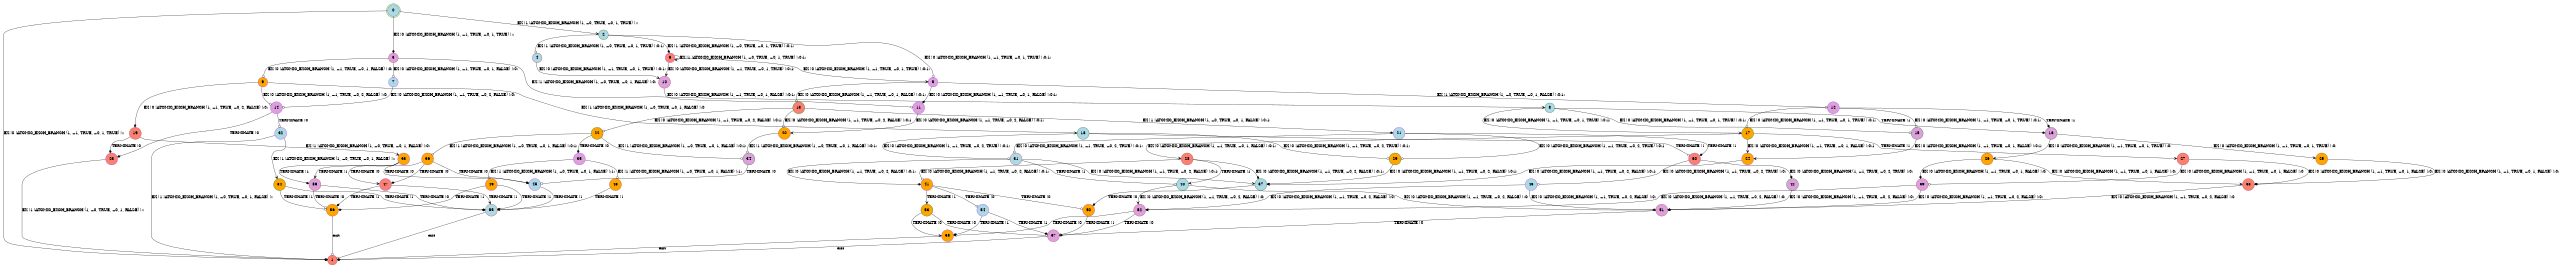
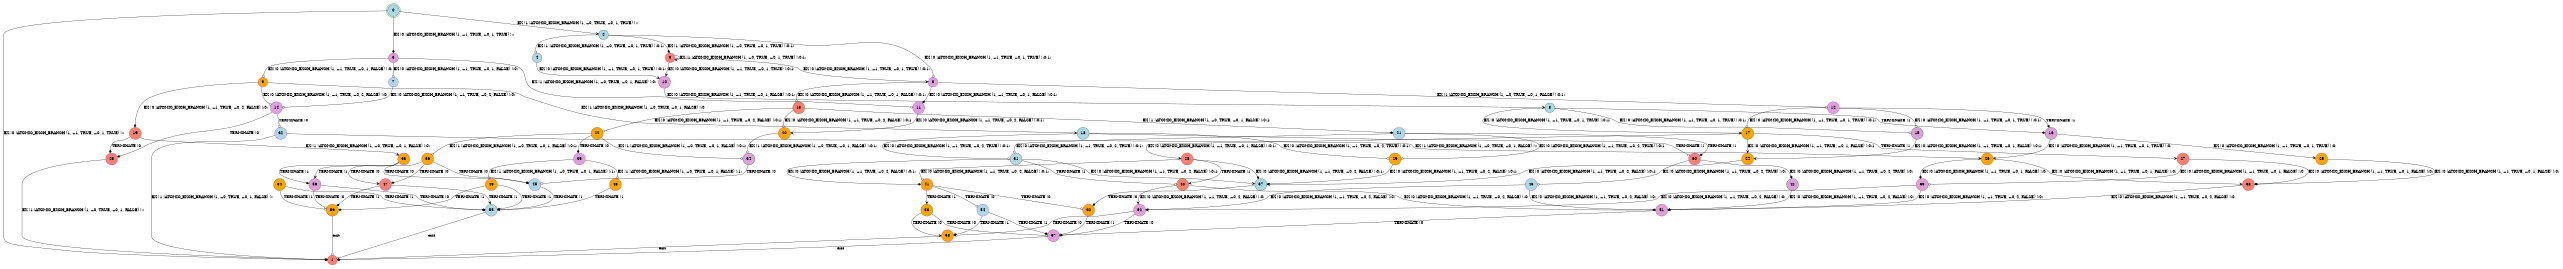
edge "32" -> "84": now "32" -> "26"
node "40": fillcolor lightblue -> salmon
